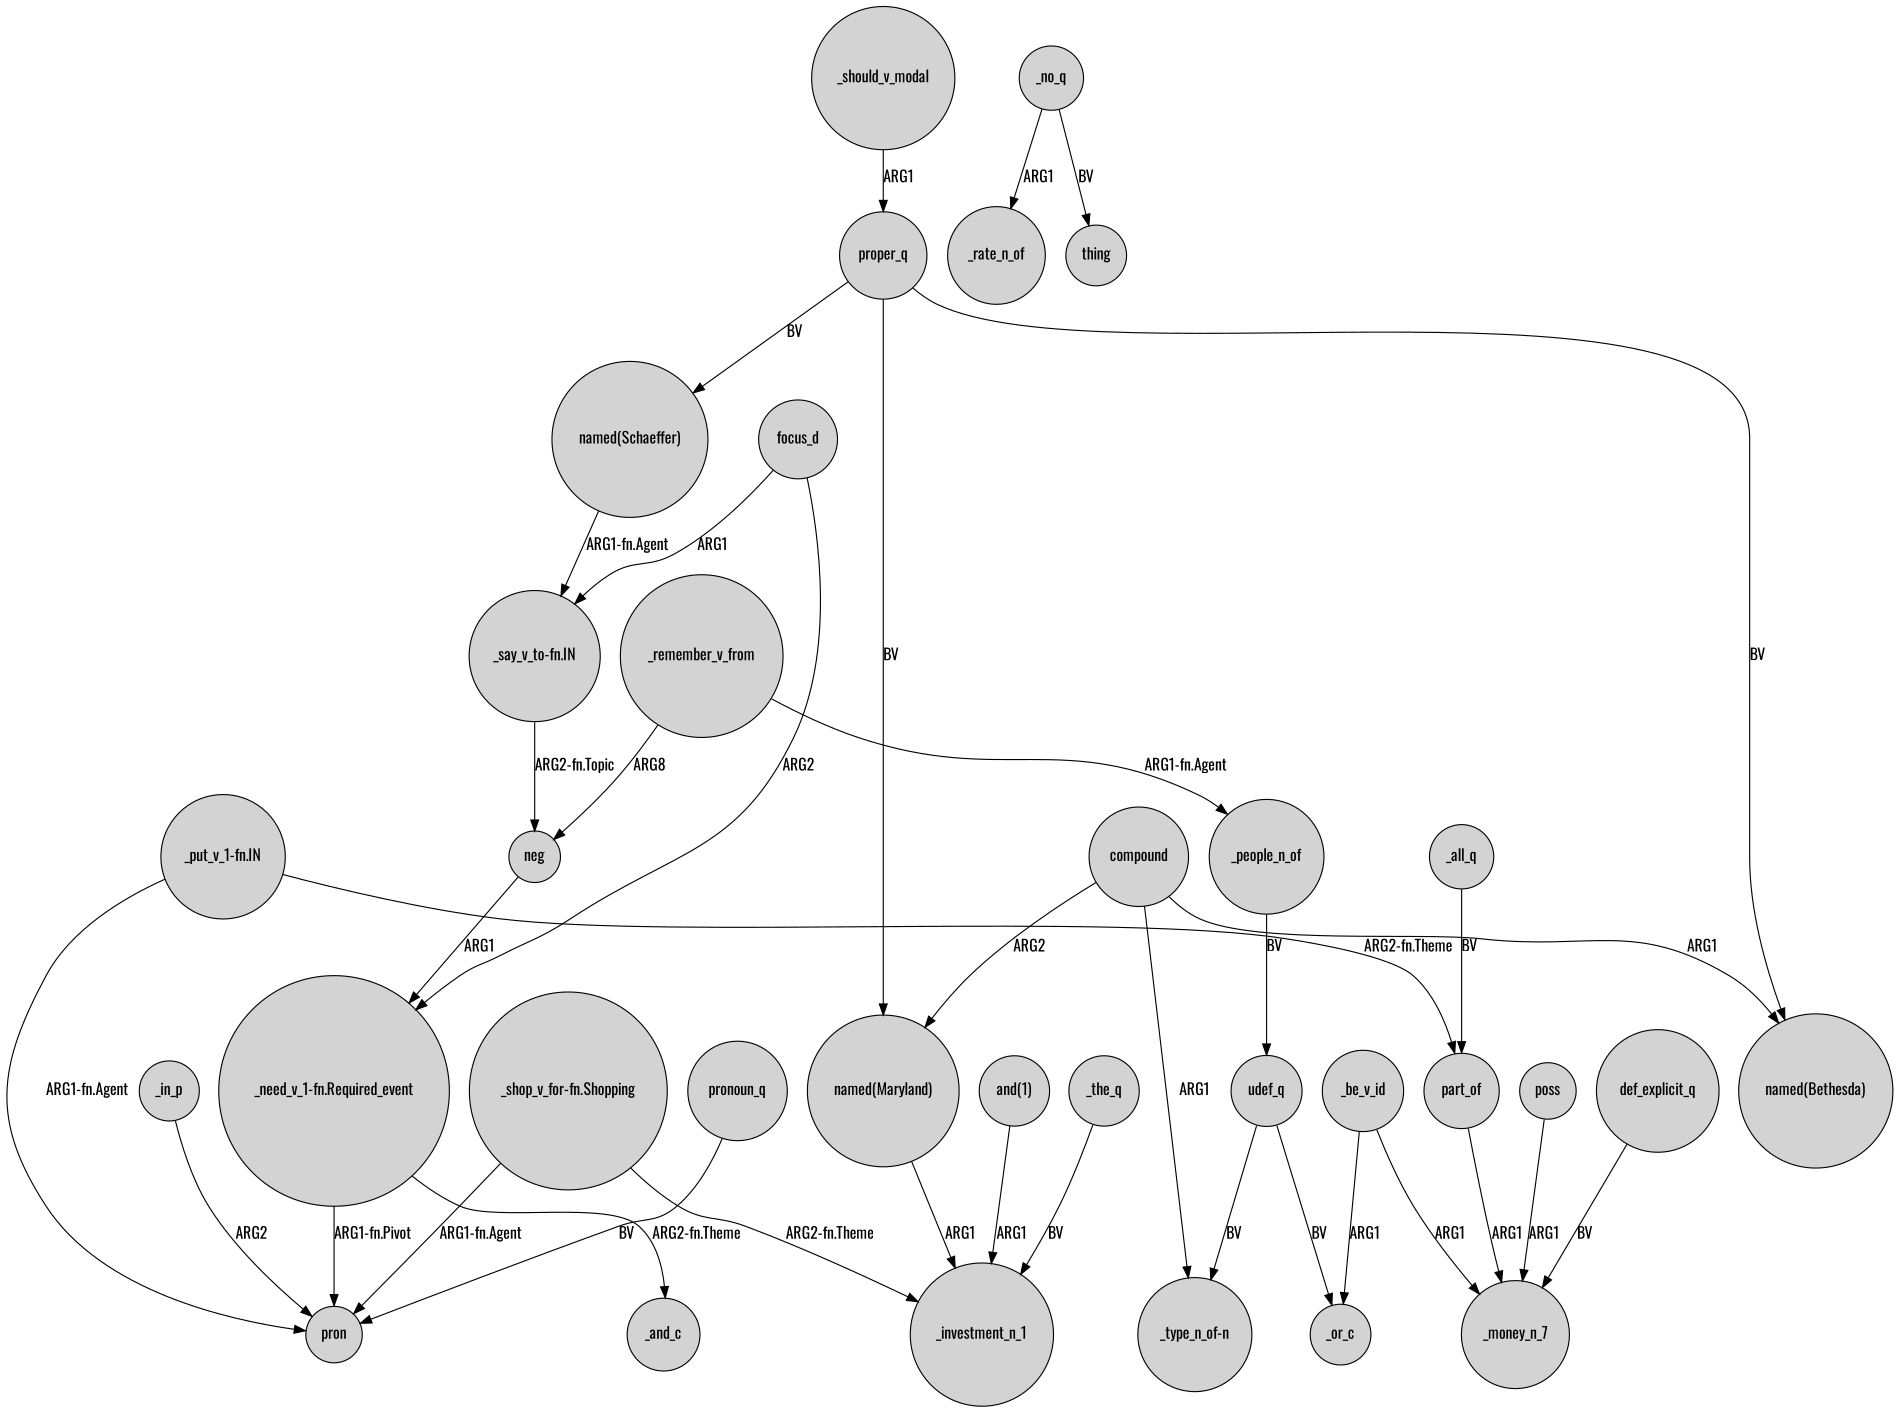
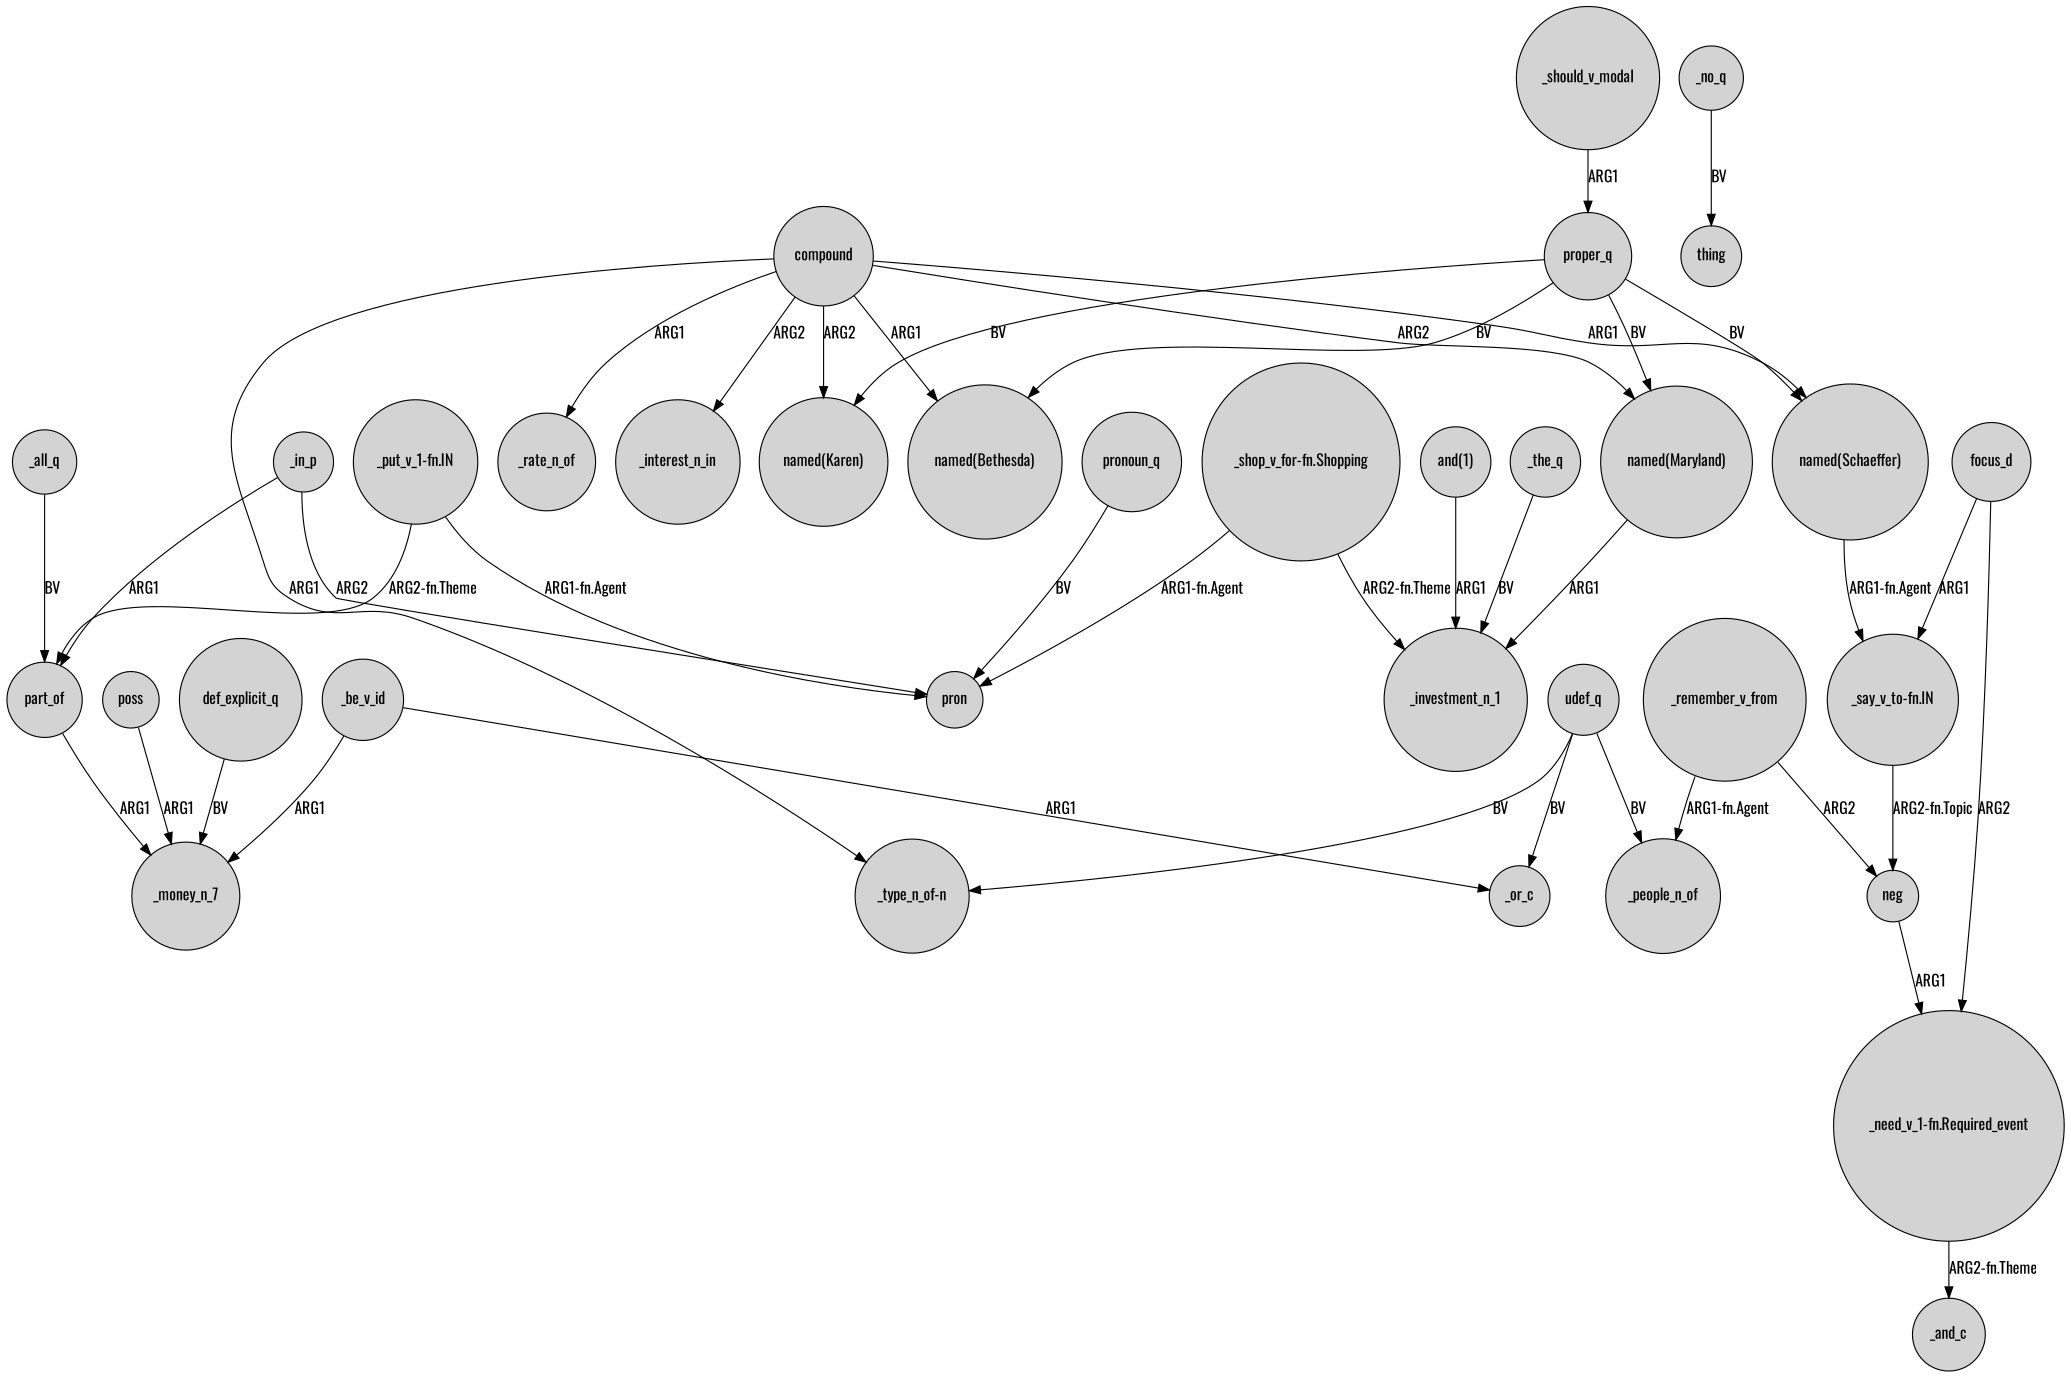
edge "_no_q" -> "_rate_n_of": now "compound" -> "_rate_n_of"
edge "compound" -> "named(Schaeffer)": added, label "ARG1"
node "_interest_n_in": added
node "named(Karen)": added
edge "_in_p" -> "part_of": added, label "ARG1"
edge "_remember_v_from" -> "neg": label "ARG8" -> "ARG2"
edge "_people_n_of" -> "udef_q": reversed
edge "_need_v_1-fn.Required_event" -> "pron": removed, label "ARG1-fn.Pivot"
